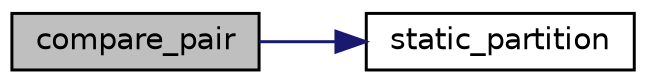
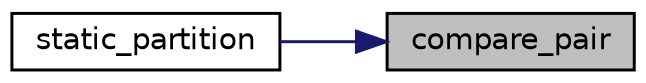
edge "compare_pair" -> "static_partition": reversed
